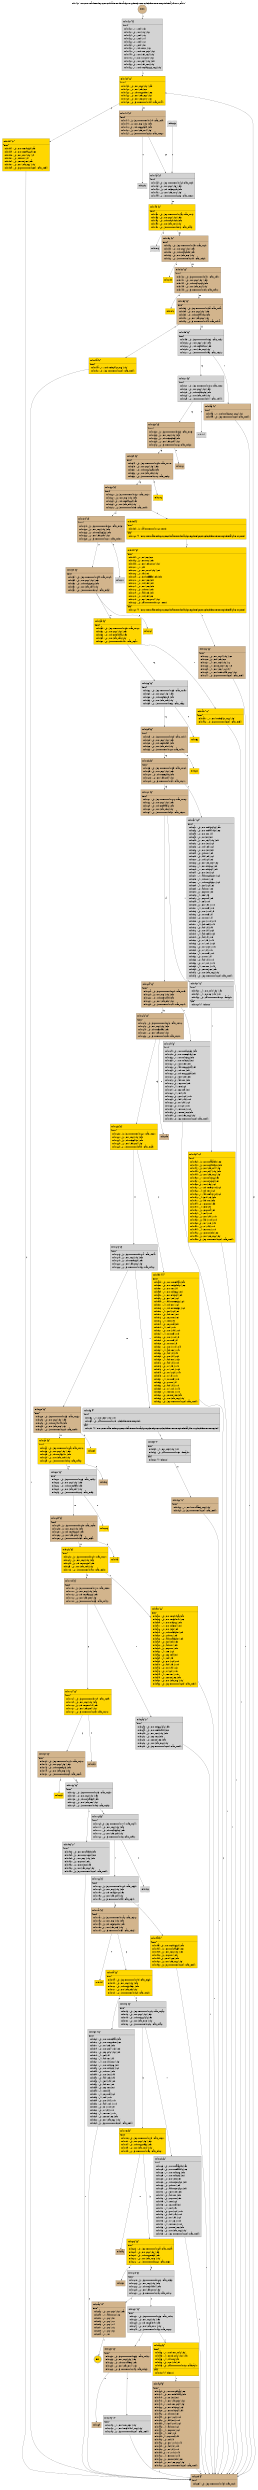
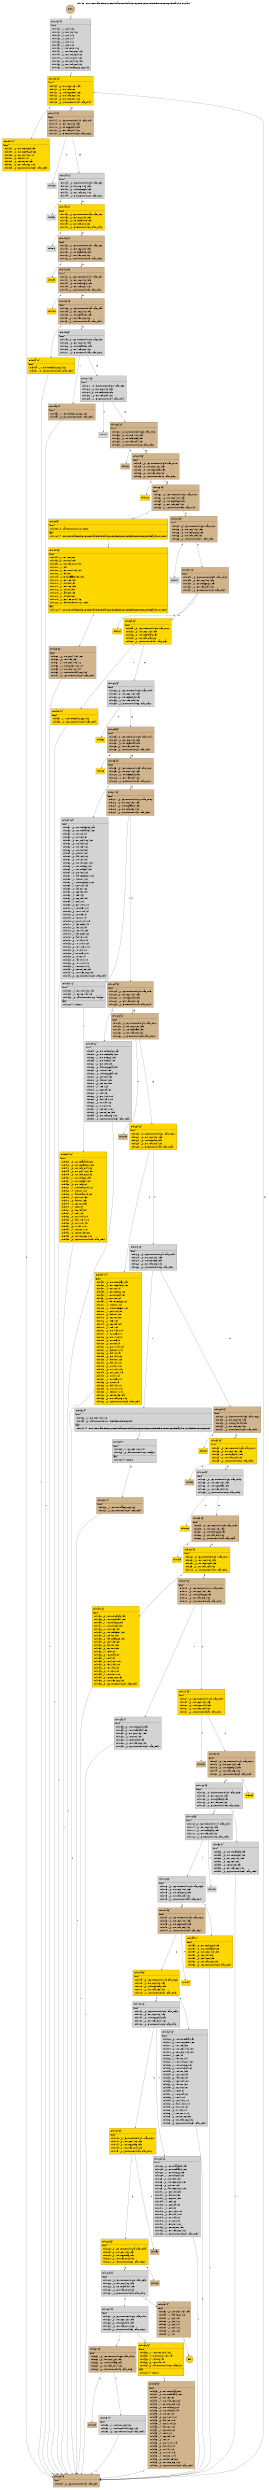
edge "0x402232" -> "0x40148a [22]": reversed
